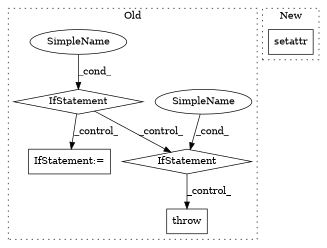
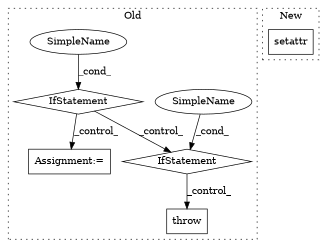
node "IfStatement:=": label "IfStatement:=" -> "Assignment:="
